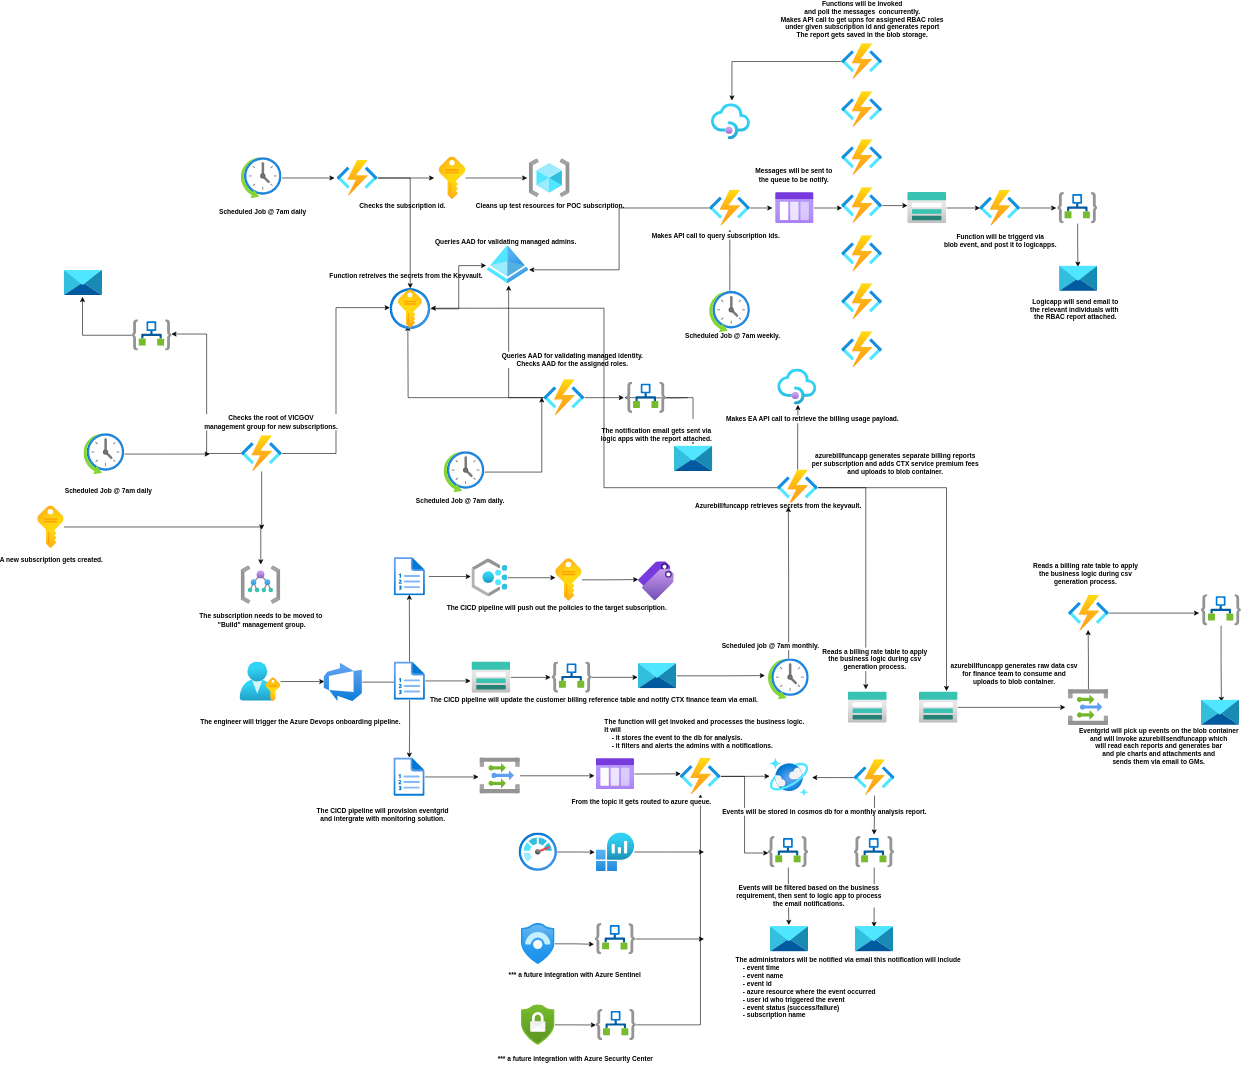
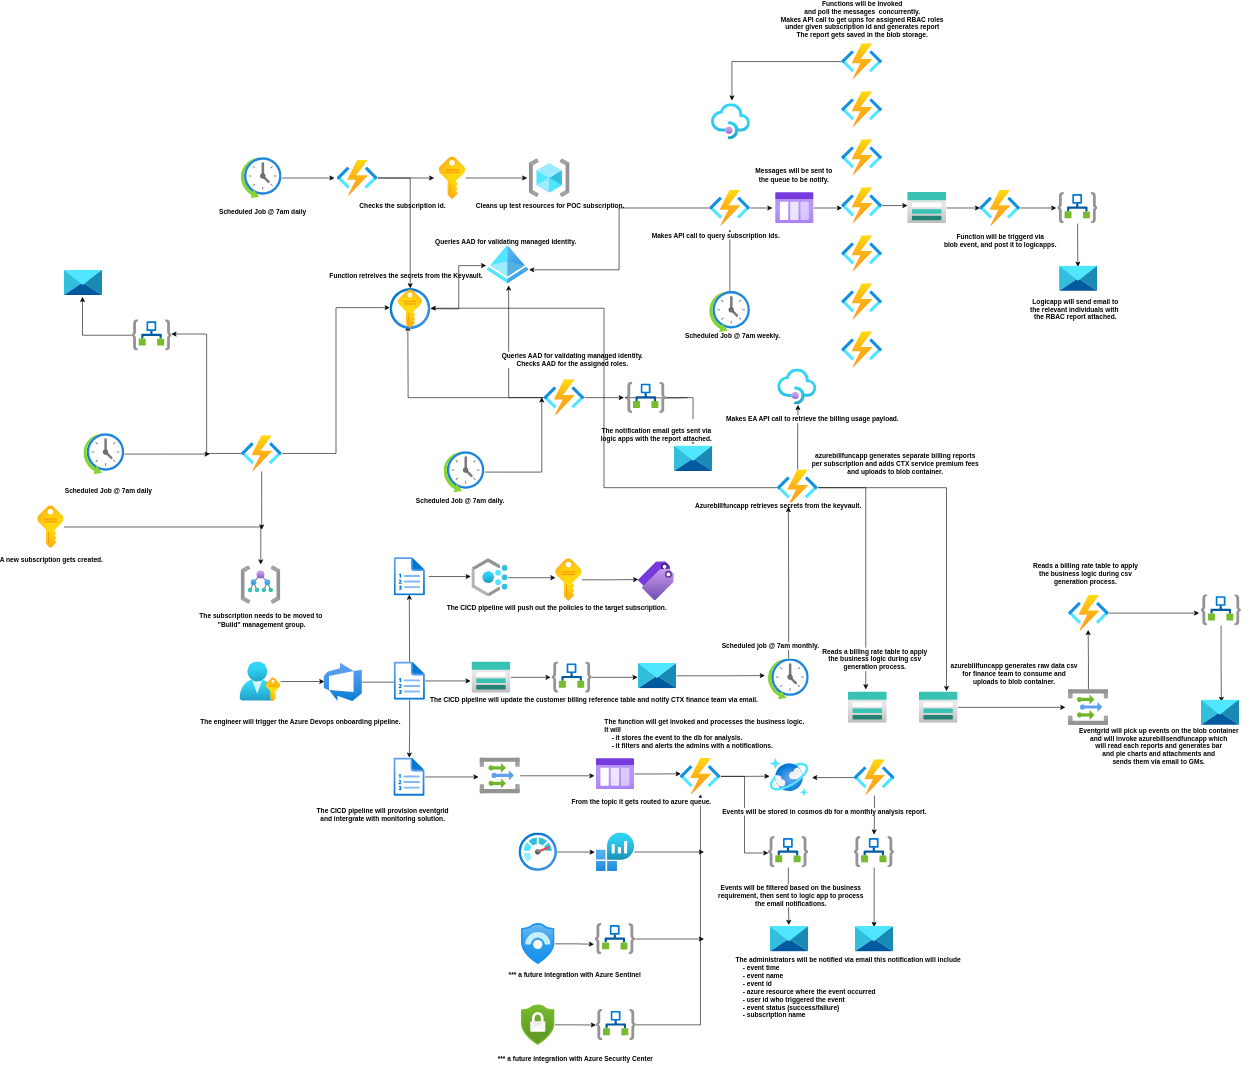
node "Queries AAD for validating managed admins.": label "Queries AAD for validating managed admins." -> "Queries AAD for validating managed identity."
node "Checks the root of VICGOV management group for new subscriptions.": removed
node "Events will be filtered based on the businessrequirement, then sent to logic app to process the email notifications.": moved (809, 896) -> (791, 896)
